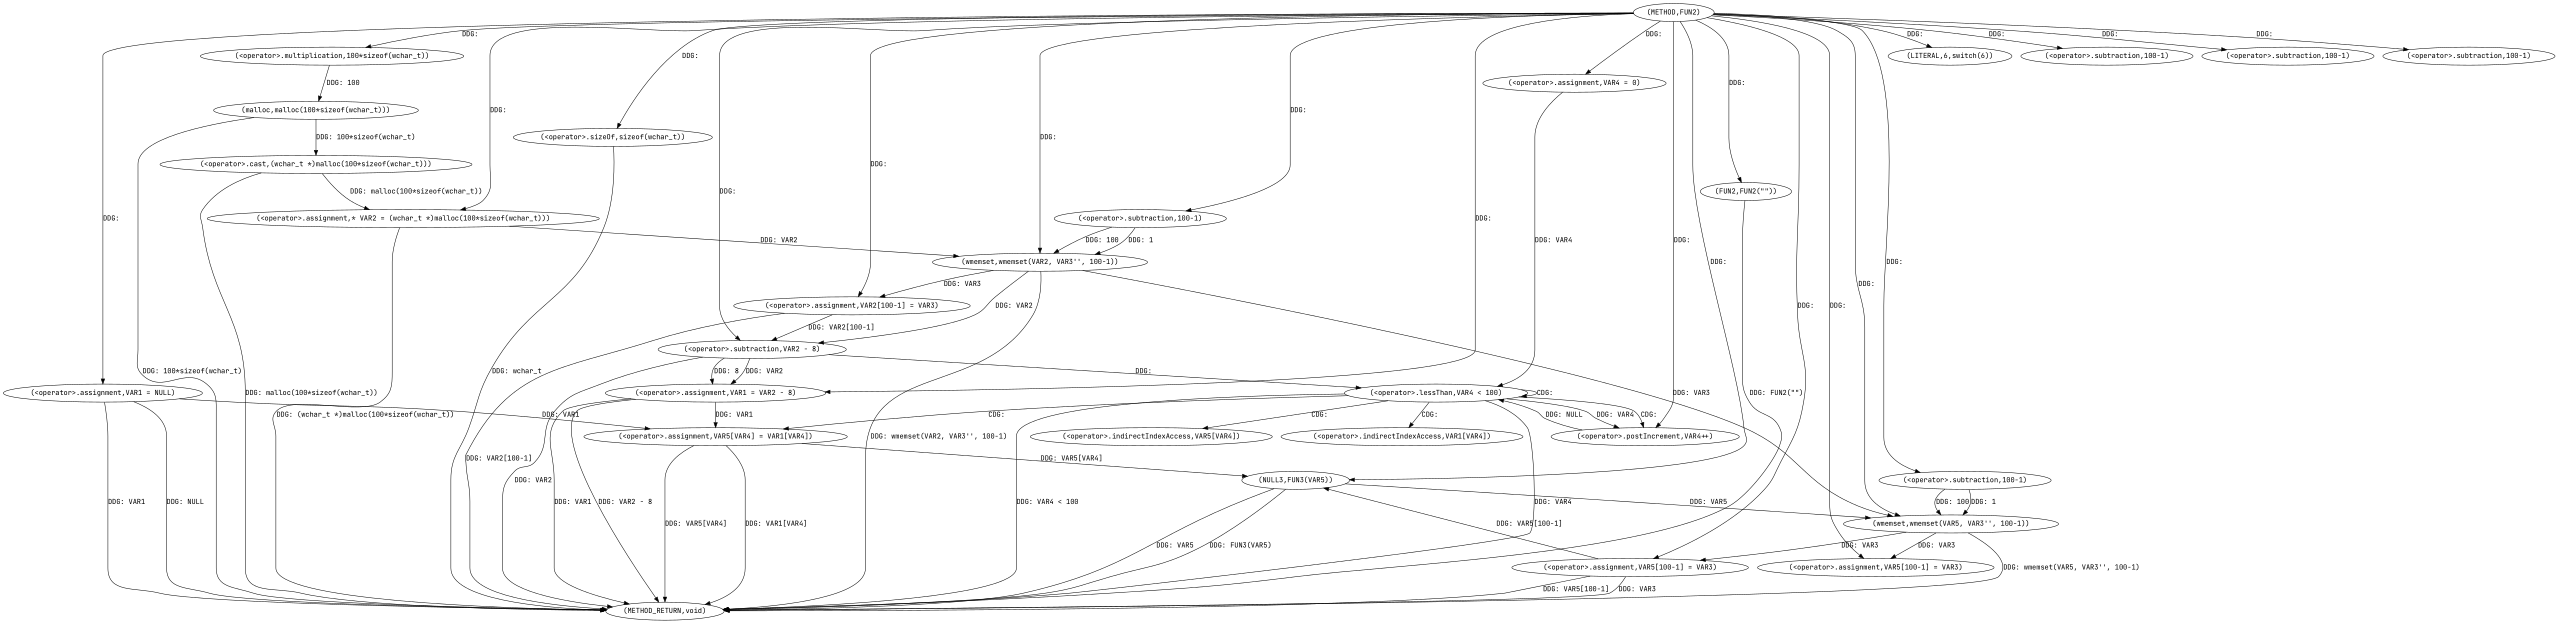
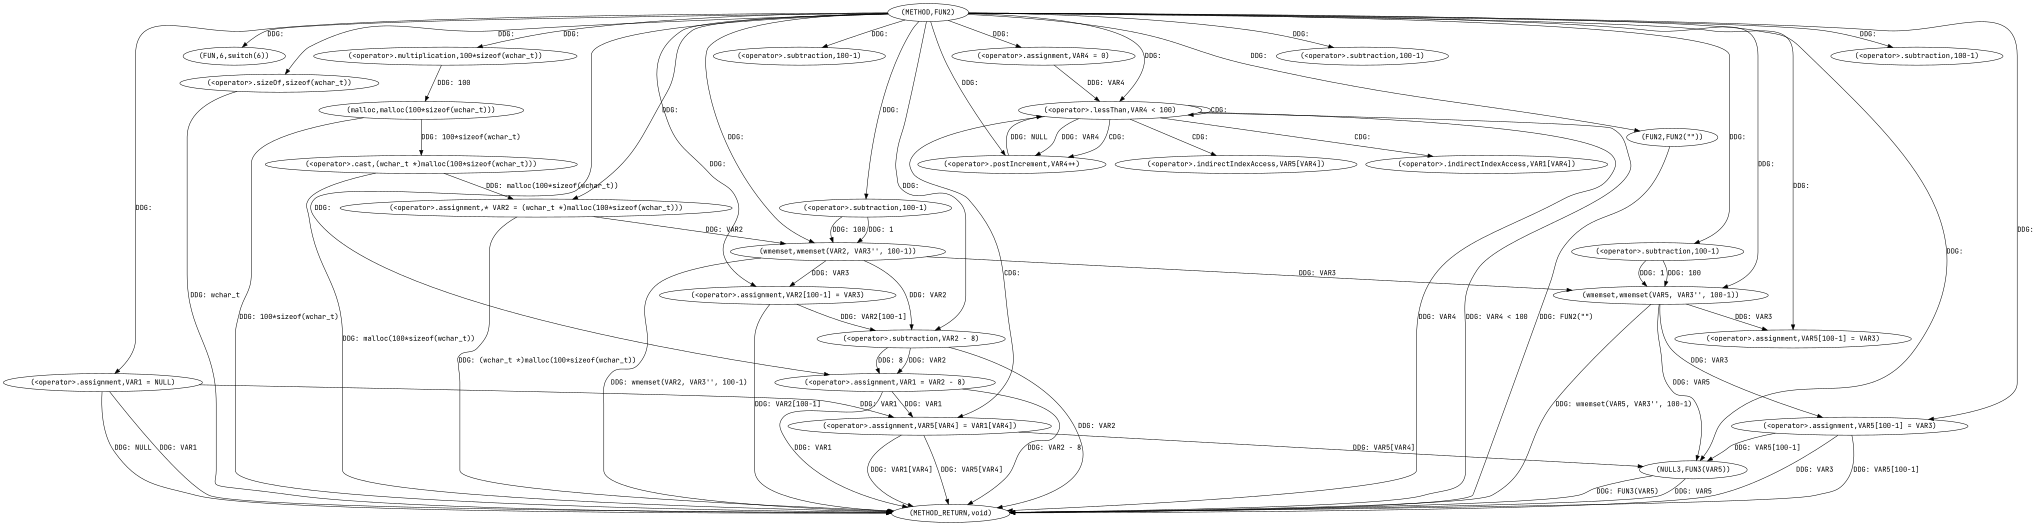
node "(LITERAL,6,switch(6))": label "(LITERAL,6,switch(6))" -> "(FUN,6,switch(6))"
edge "(<operator>.subtraction,VAR2 - 8)" -> "(<operator>.lessThan,VAR4 < 100)": now "(METHOD,FUN2)" -> "(<operator>.lessThan,VAR4 < 100)"
edge "(NULL3,FUN3(VAR5))" -> "(wmemset,wmemset(VAR5, VAR3'', 100-1))": reversed
